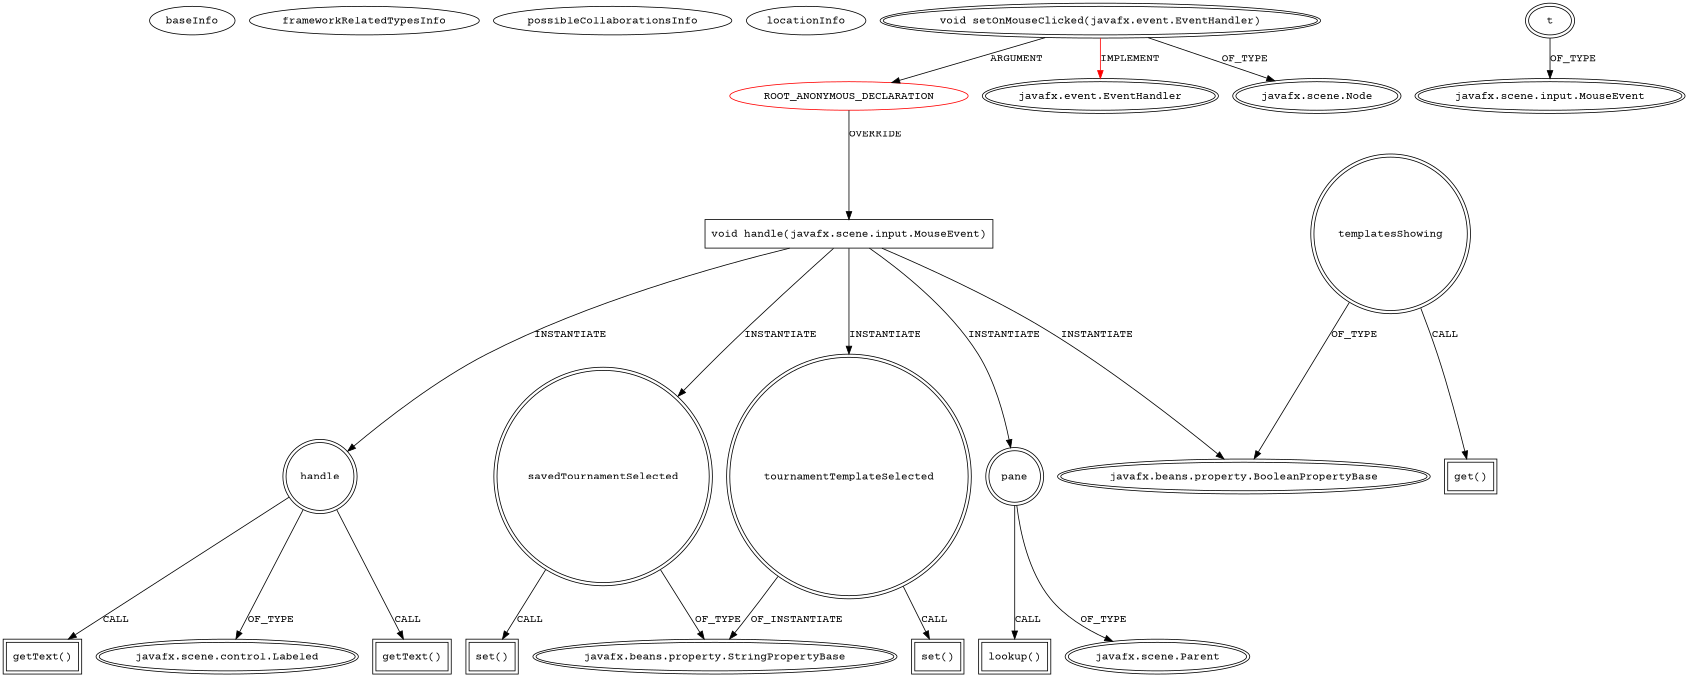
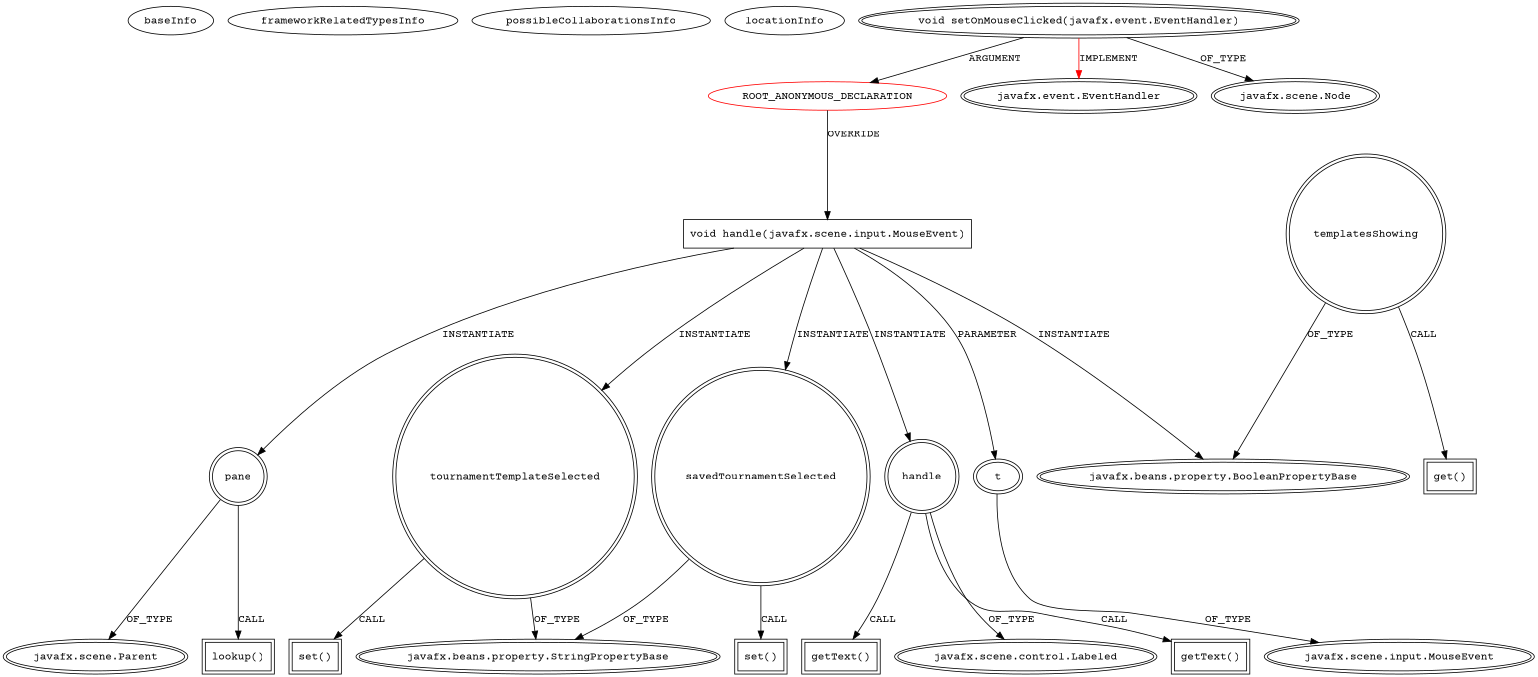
edge "void handle(javafx.scene.input.MouseEvent)" -> "t": added, label "PARAMETER"
edge "tournamentTemplateSelected" -> "javafx.beans.property.StringPropertyBase": label "OF_INSTANTIATE" -> "OF_TYPE"
